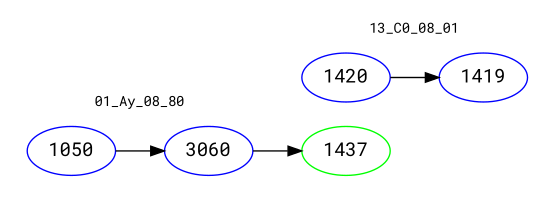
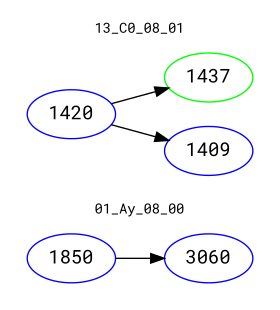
node "1419": label "1419" -> "1409"
cluster "01_Ay_08_80": label "01_Ay_08_80" -> "01_Ay_08_00"
node "1050": label "1050" -> "1850"
edge "3060" -> "1437": now "1420" -> "1437"
